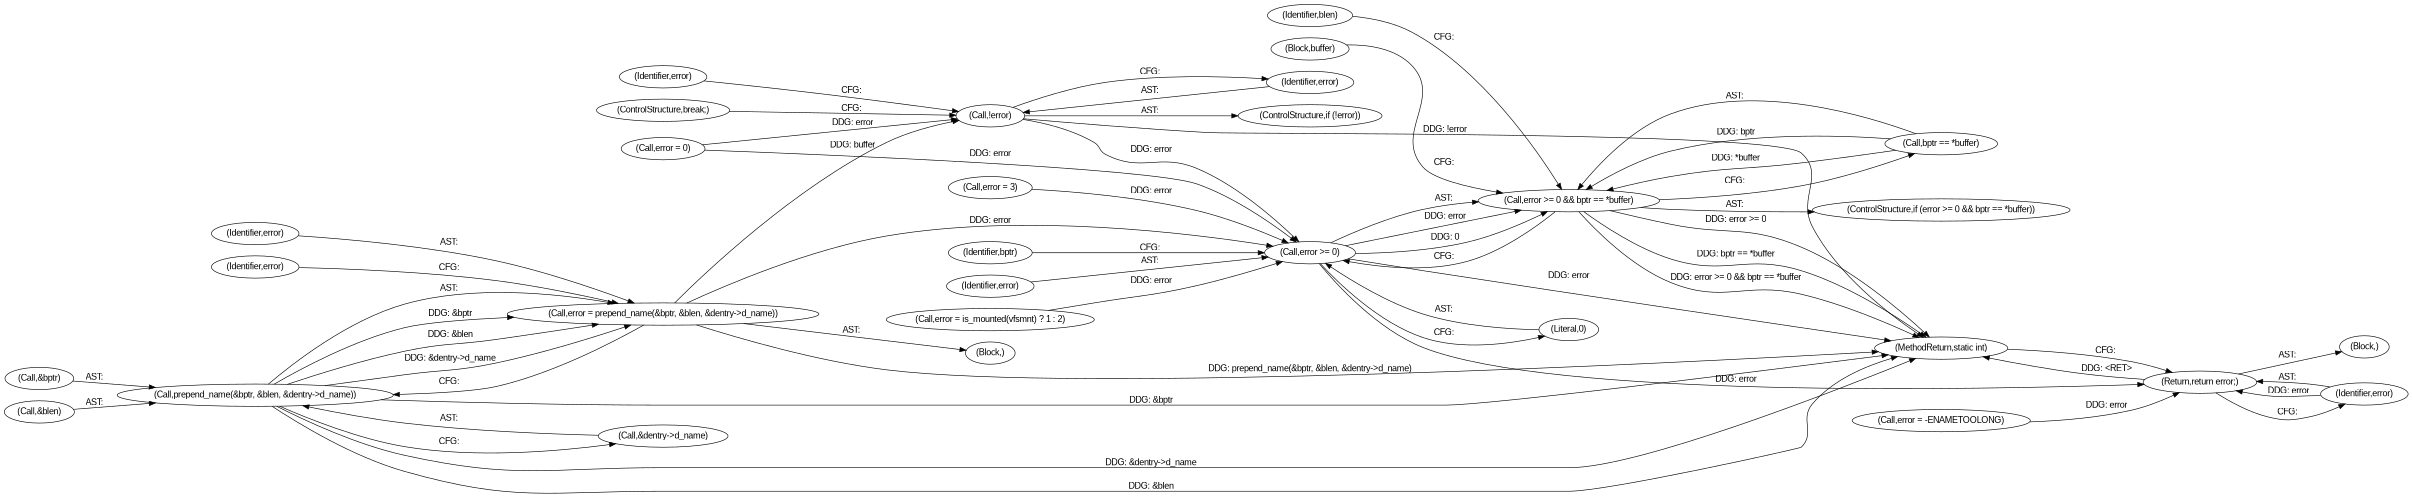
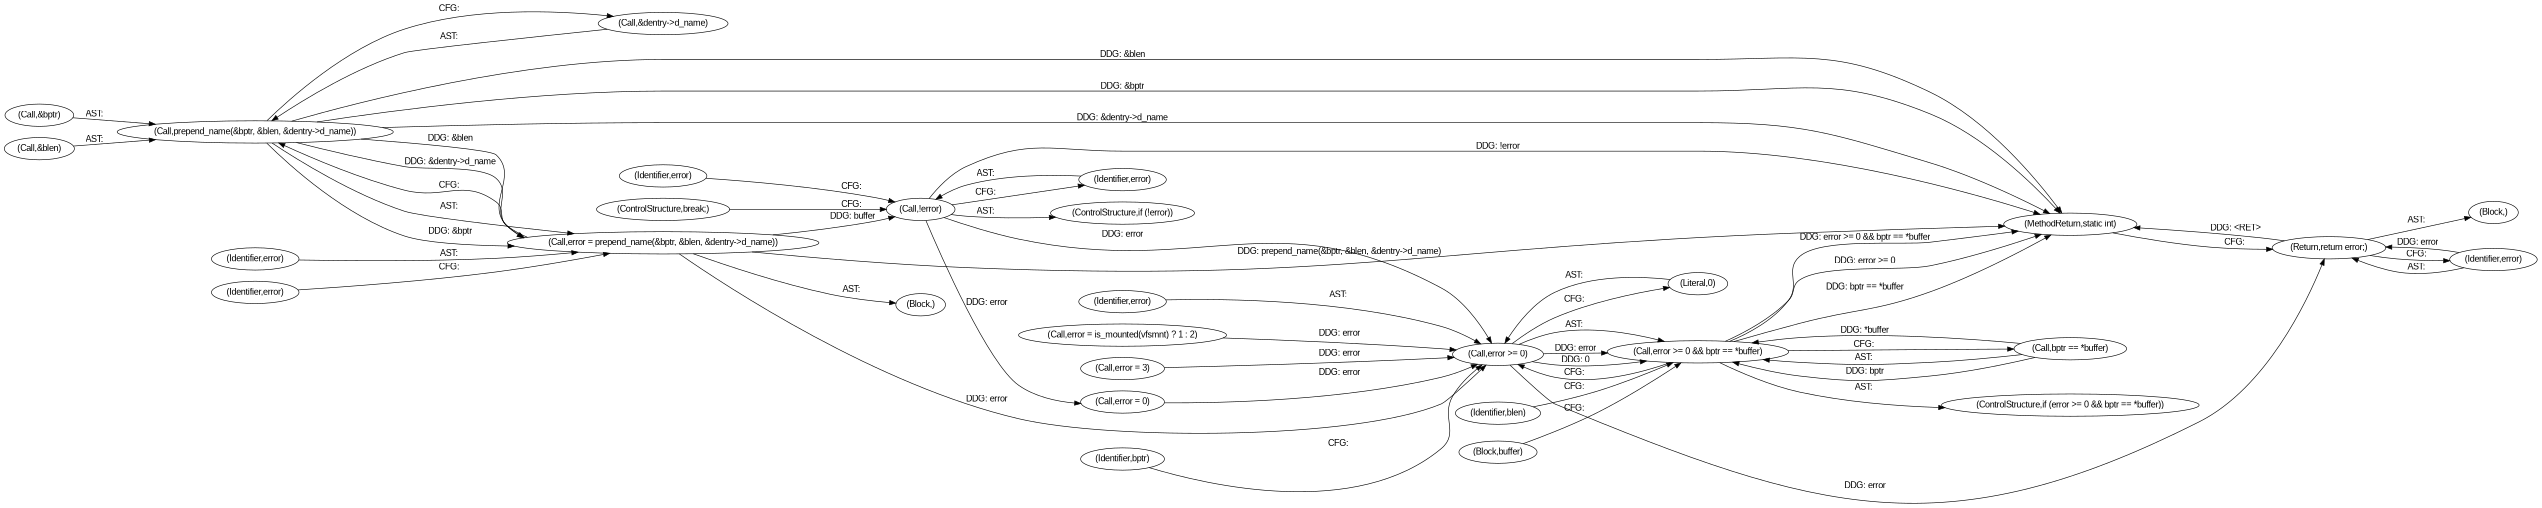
edge "(Call,error = 0)" -> "(Call,!error)": reversed
edge "(Call,error >= 0)" -> "(MethodReturn,static int)": removed, label "DDG: error"
node "(Call,error = -ENAMETOOLONG)": removed
